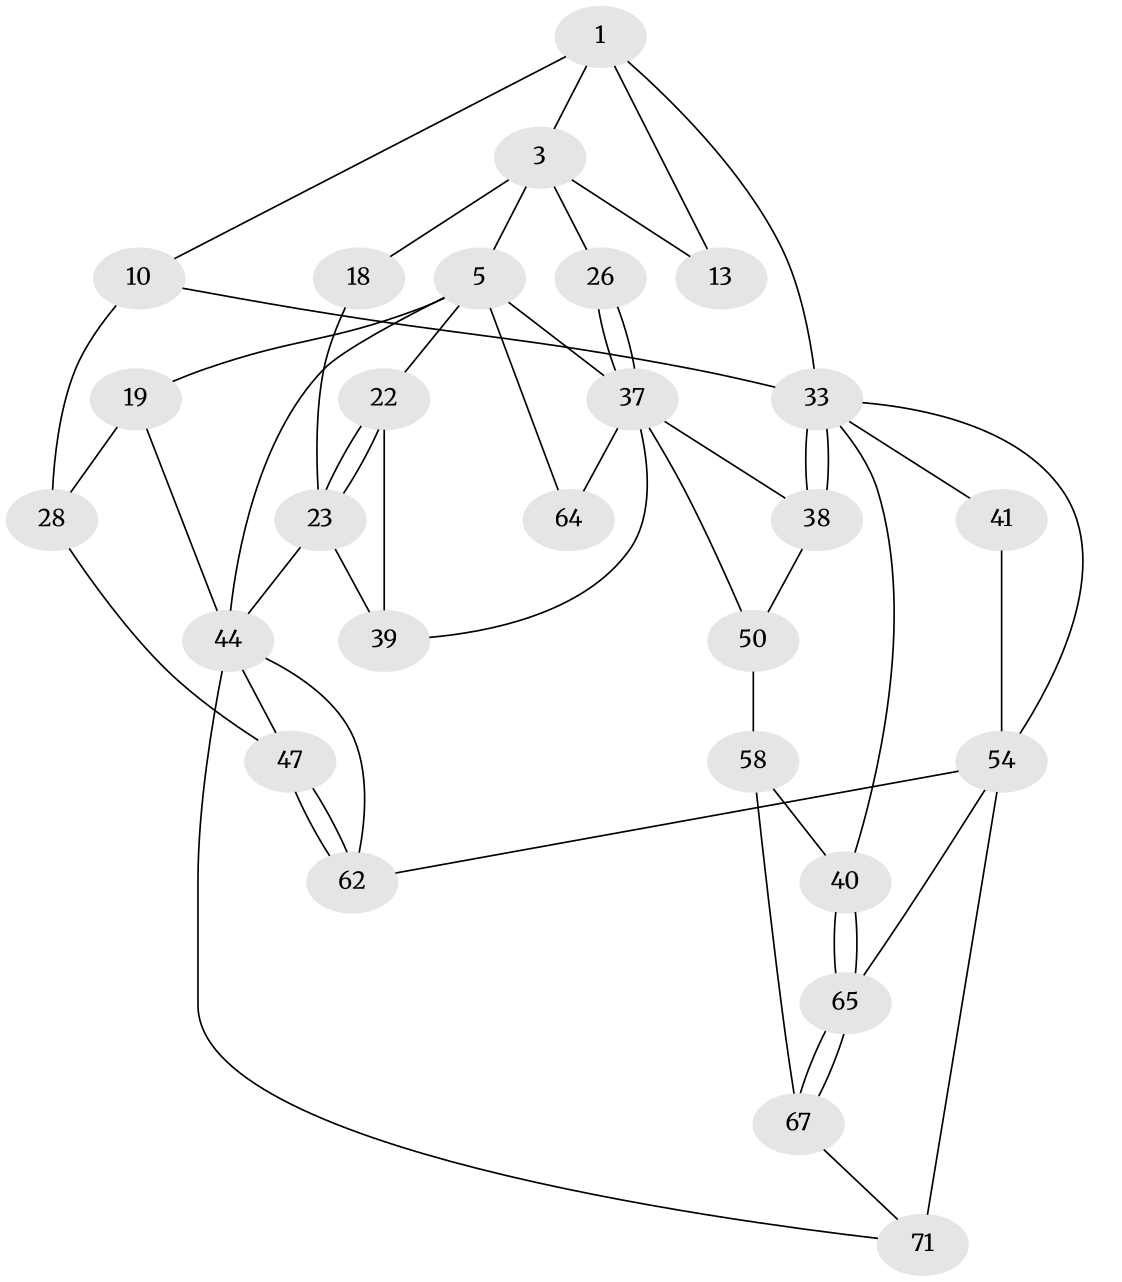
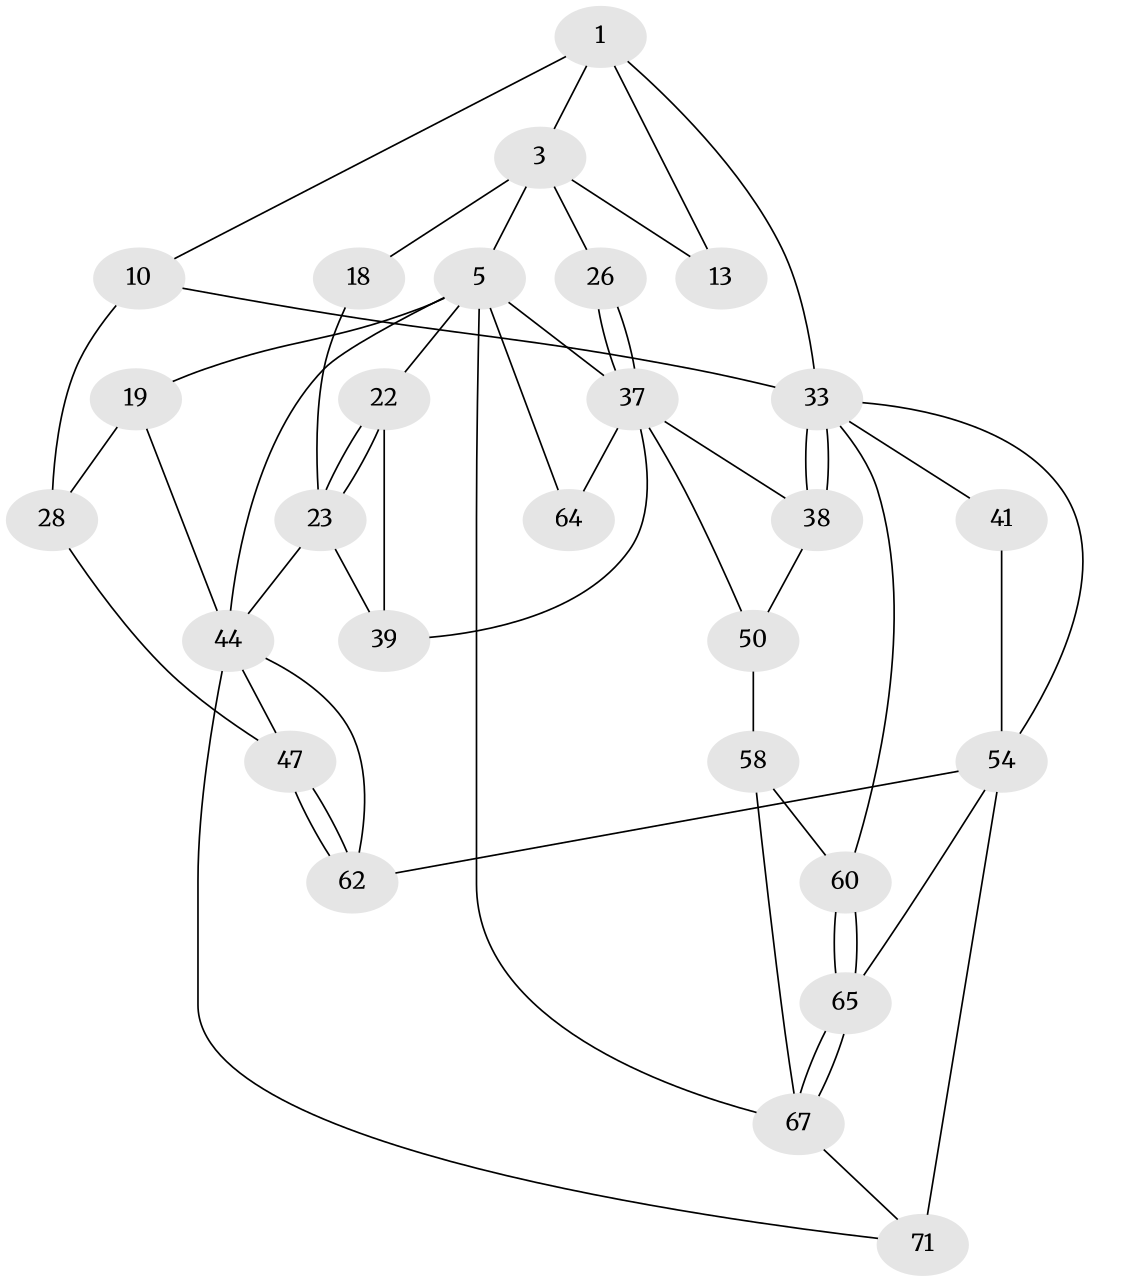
edge "5" -- "67": added
node "40": label "40" -> "60"
